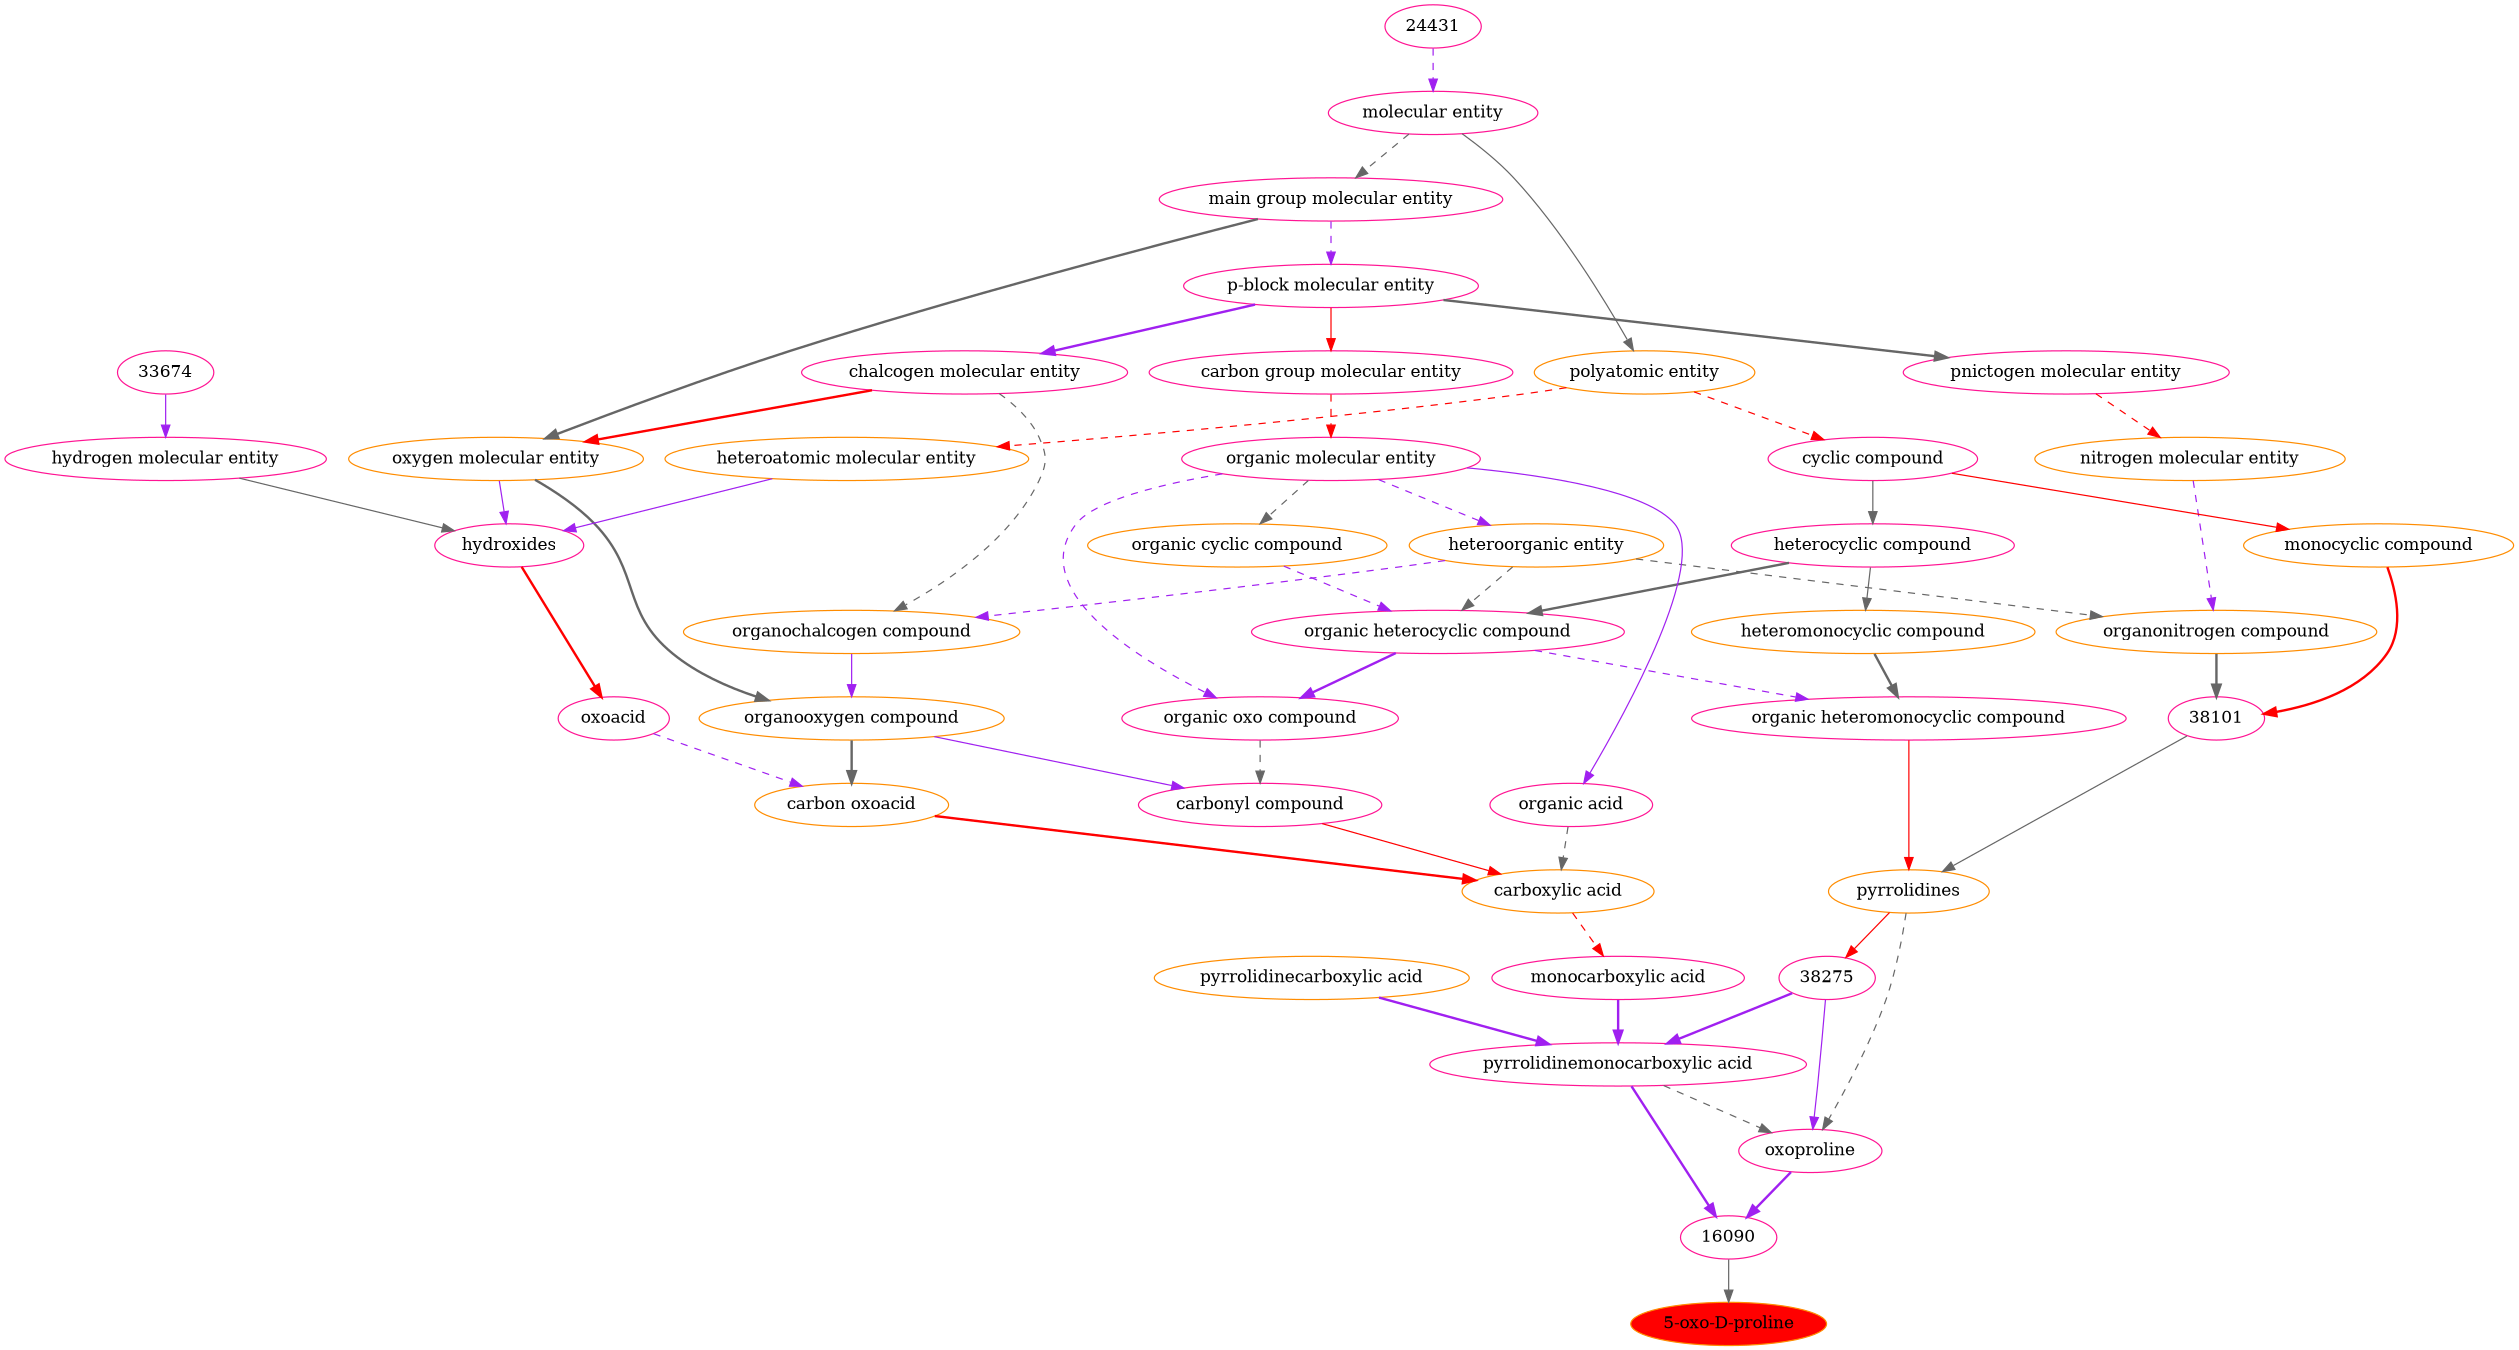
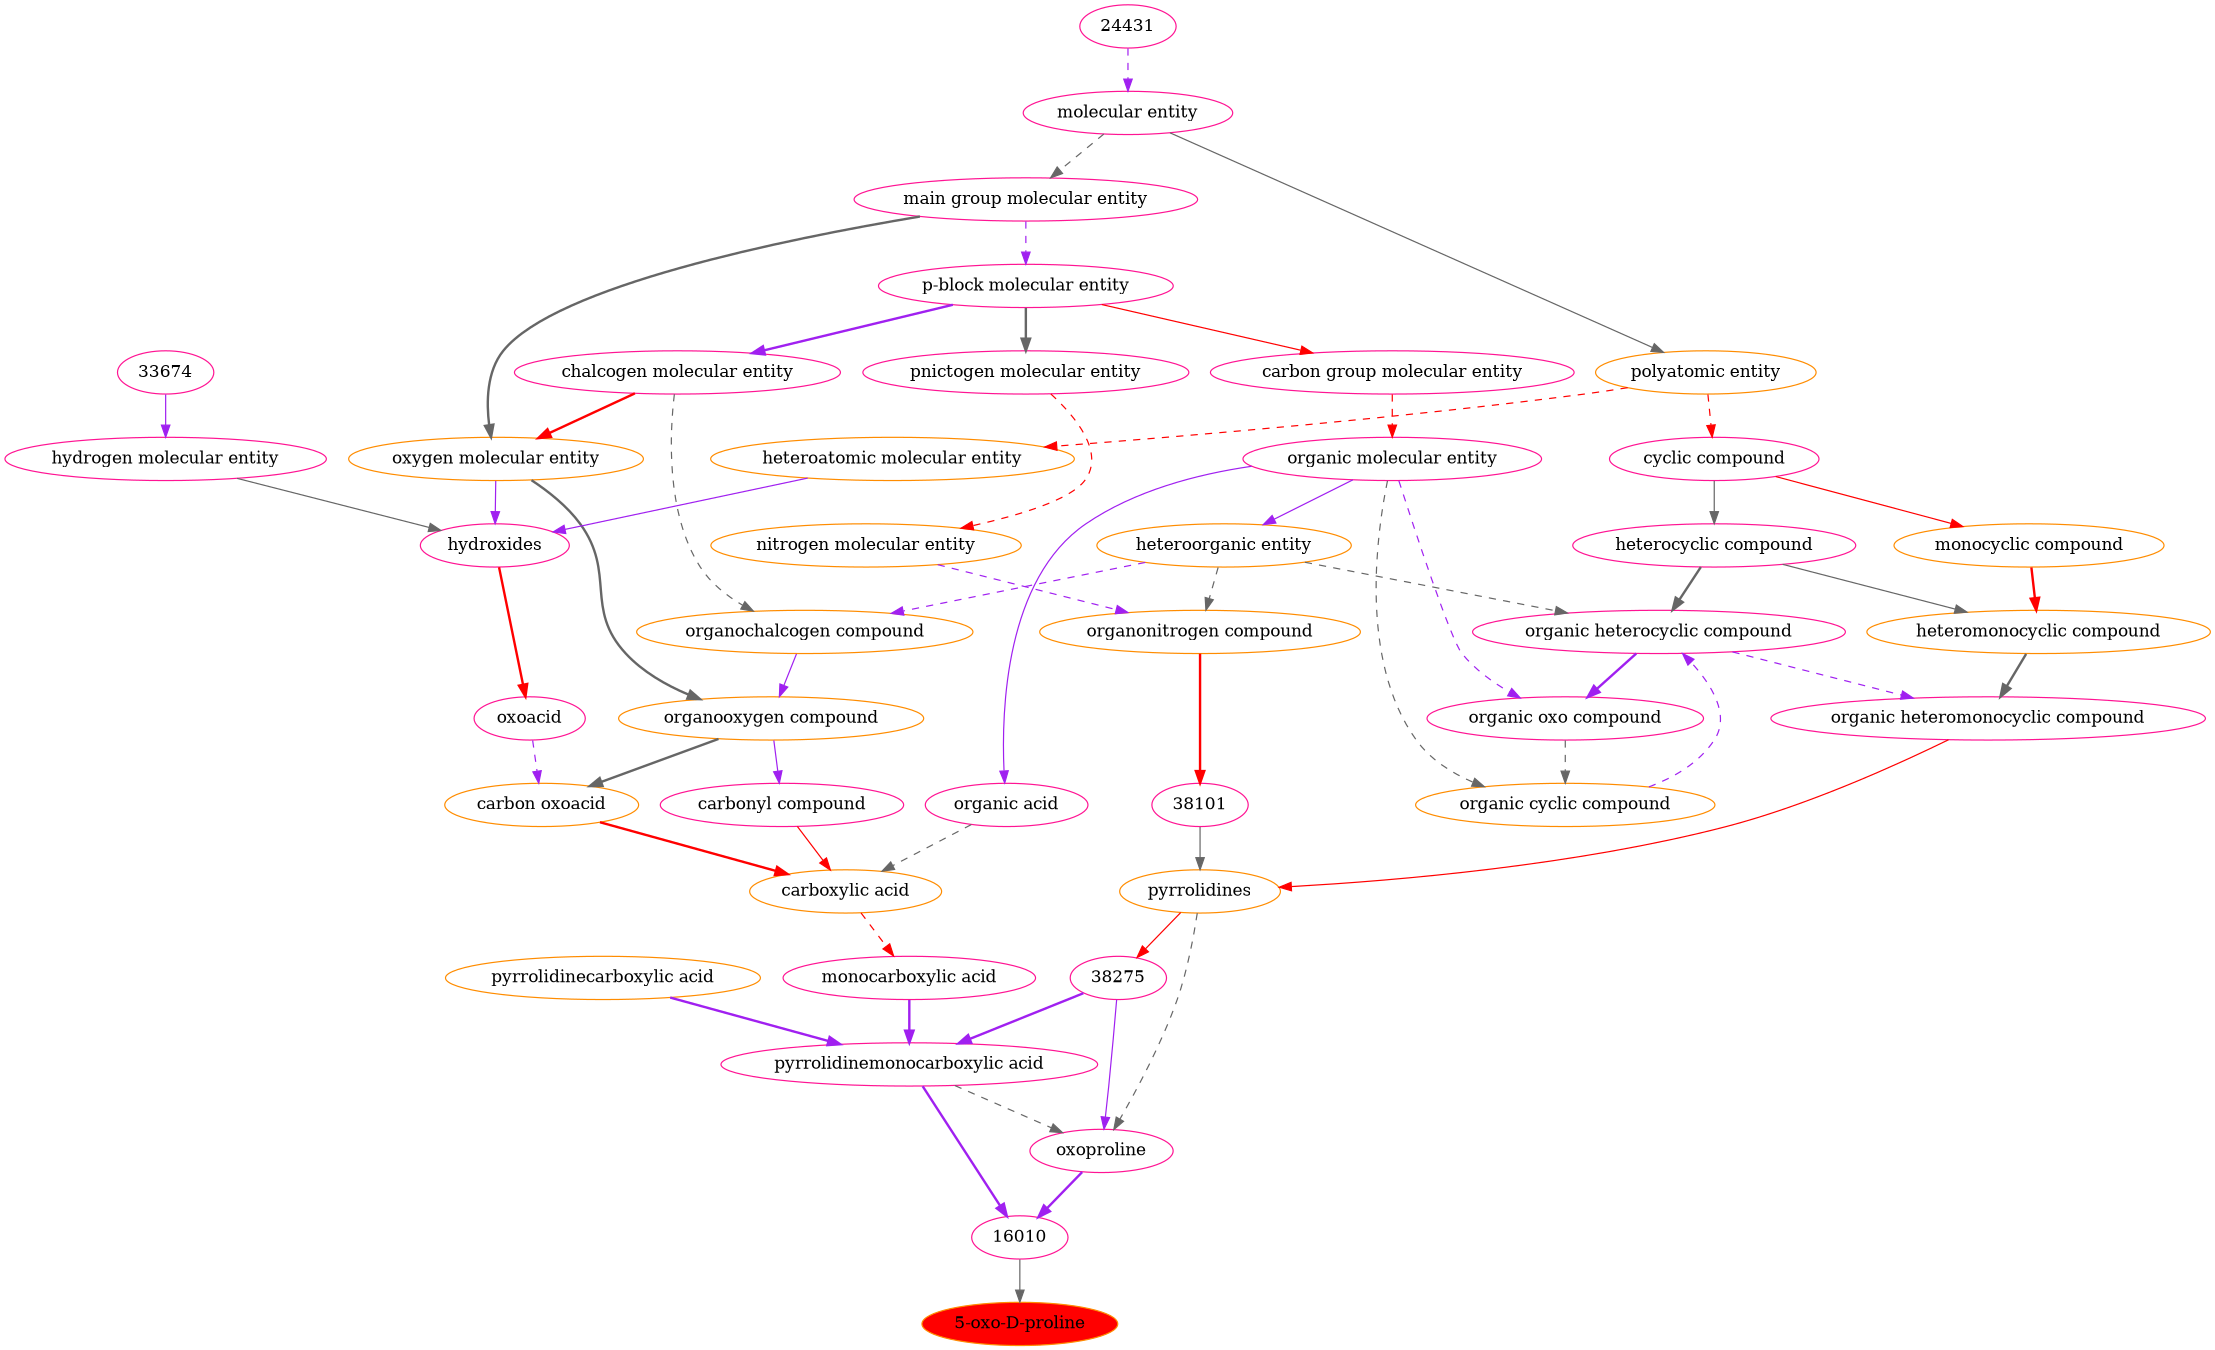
edge "organic molecular entity" -> "heteroorganic entity": style dashed -> solid
edge "monocyclic compound" -> "38101": now "monocyclic compound" -> "heteromonocyclic compound"
edge "organonitrogen compound" -> "38101": color gray40 -> red
edge "organic oxo compound" -> "carbonyl compound": now "organic oxo compound" -> "organic cyclic compound"
node "16090": label "16090" -> "16010"
